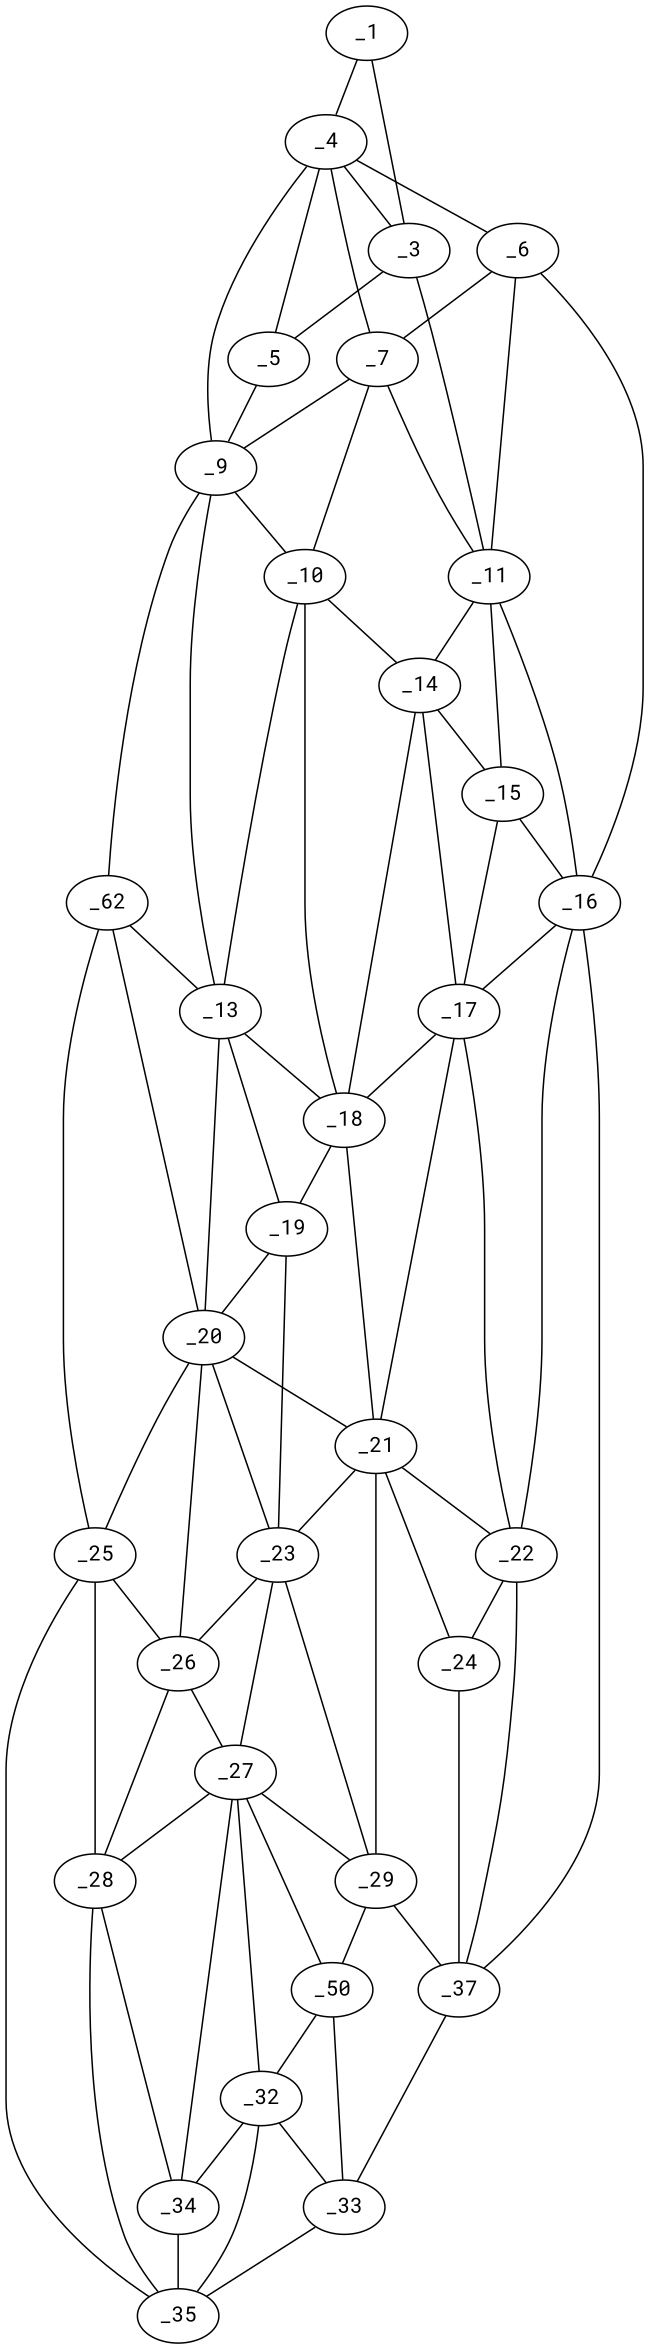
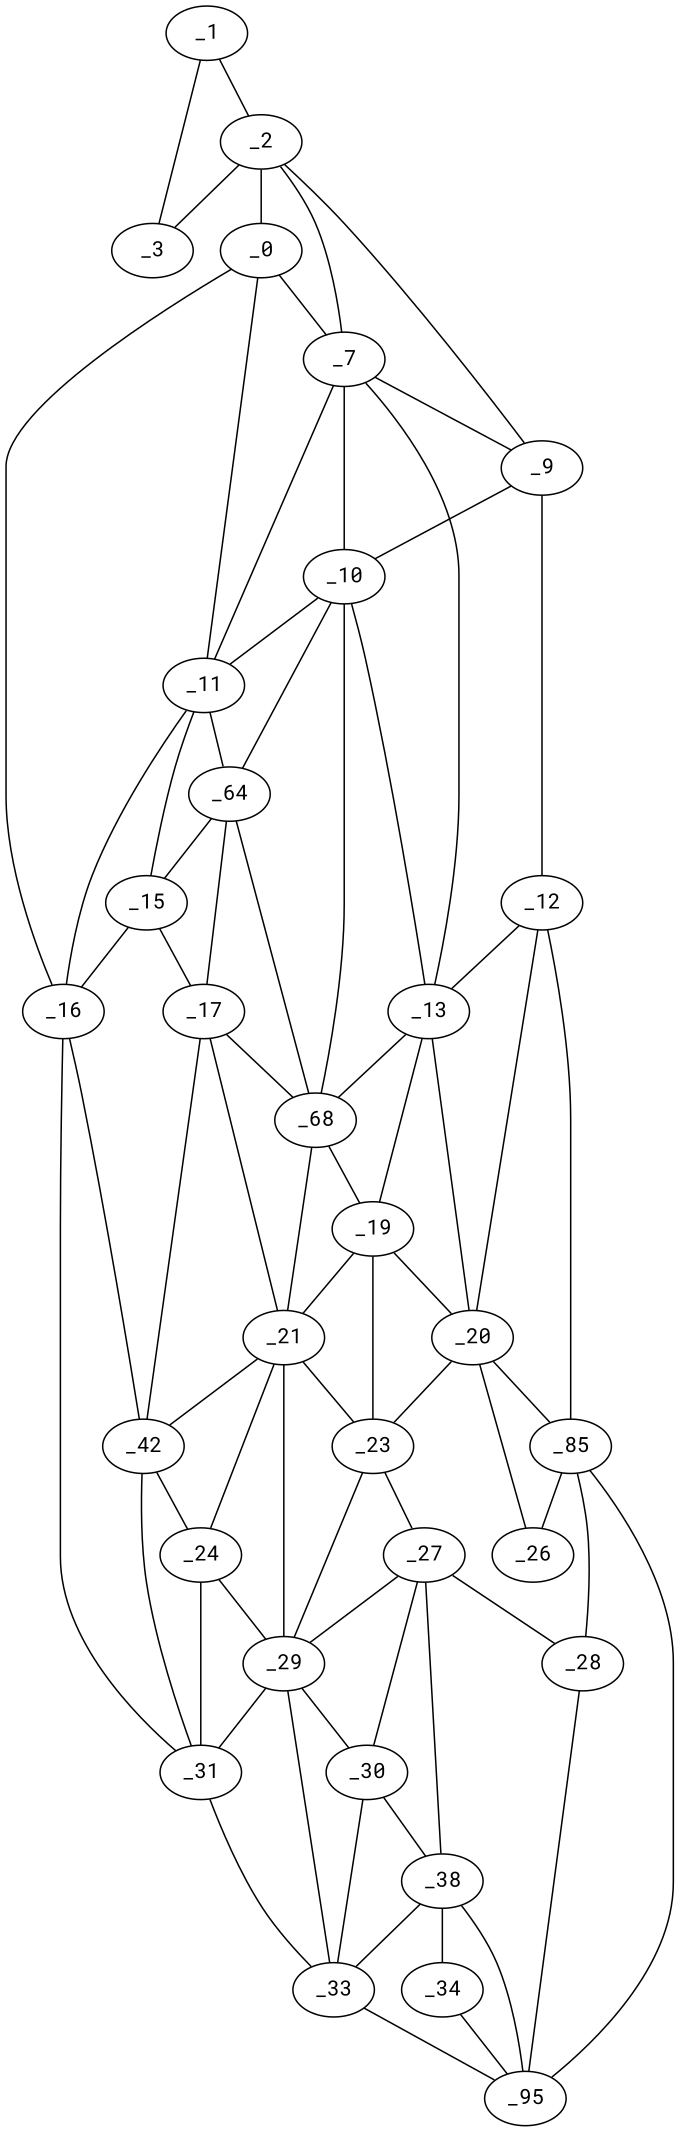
node "_4": label "_4" -> "_2"
node "_6": label "_6" -> "_0"
node "_5": removed
edge "_3" -- "_11": now "_10" -- "_11"
node "_14": label "_14" -> "_64"
edge "_9" -- "_13": now "_7" -- "_13"
node "_62": label "_62" -> "_12"
edge "_16" -- "_17": removed
node "_18": label "_18" -> "_68"
edge "_20" -- "_21": now "_19" -- "_21"
node "_25": label "_25" -> "_85"
node "_22": label "_22" -> "_42"
edge "_23" -- "_26": removed
edge "_24" -- "_29": added
edge "_26" -- "_27": removed
edge "_26" -- "_28": removed
edge "_29" -- "_33": added
edge "_27" -- "_34": removed
node "_50": label "_50" -> "_30"
node "_37": label "_37" -> "_31"
edge "_28" -- "_34": removed
node "_32": label "_32" -> "_38"
node "_35": label "_35" -> "_95"
